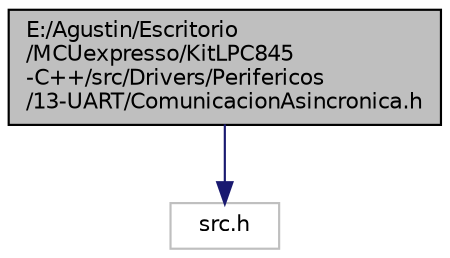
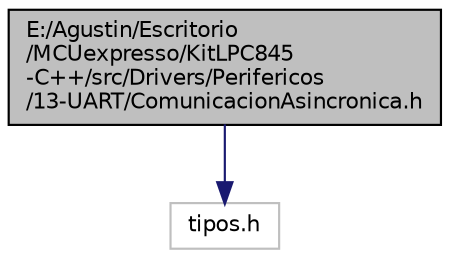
node "src.h": label "src.h" -> "tipos.h"
